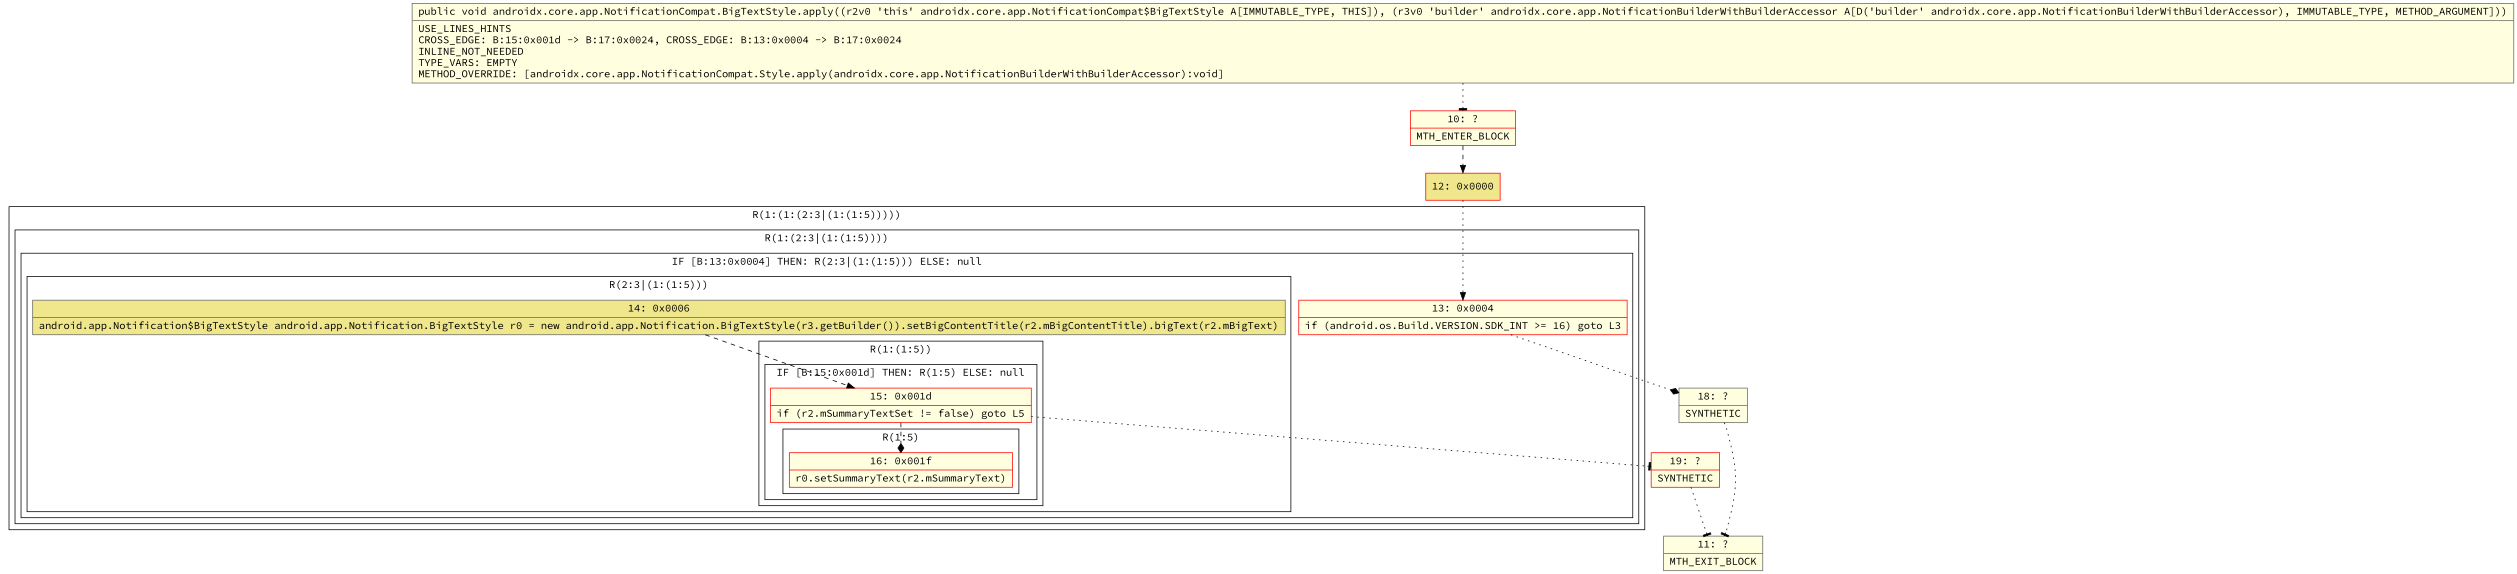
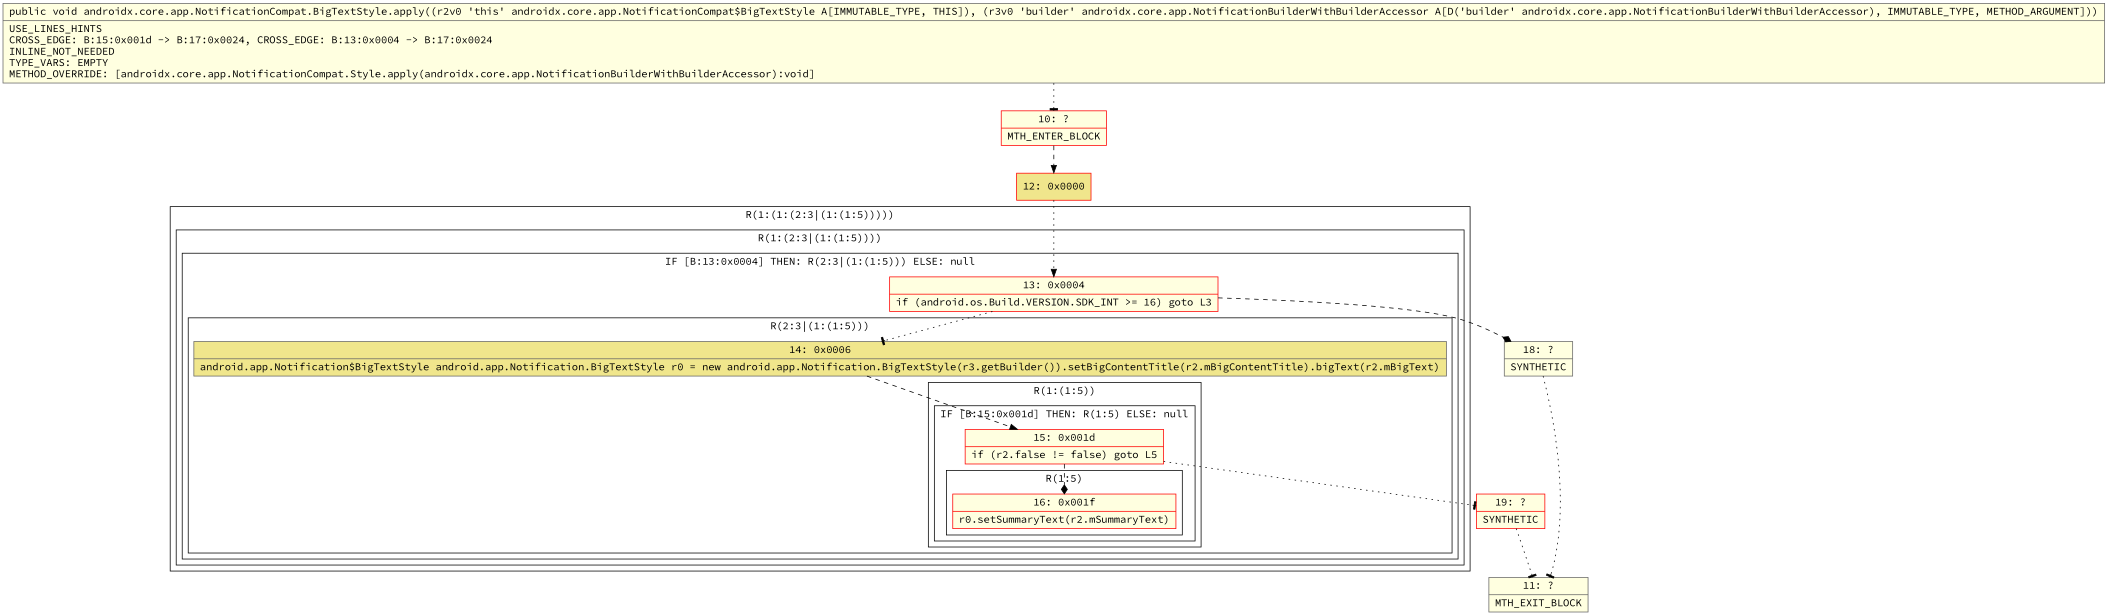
edge "13: 0x0004" -> "14: 0x0006": added
edge "13: 0x0004" -> "18: ?": style dotted -> dashed
node "15: 0x001d": text "if (r2.mSummaryTextSet != false) goto L5" -> "if (r2.false != false) goto L5"
